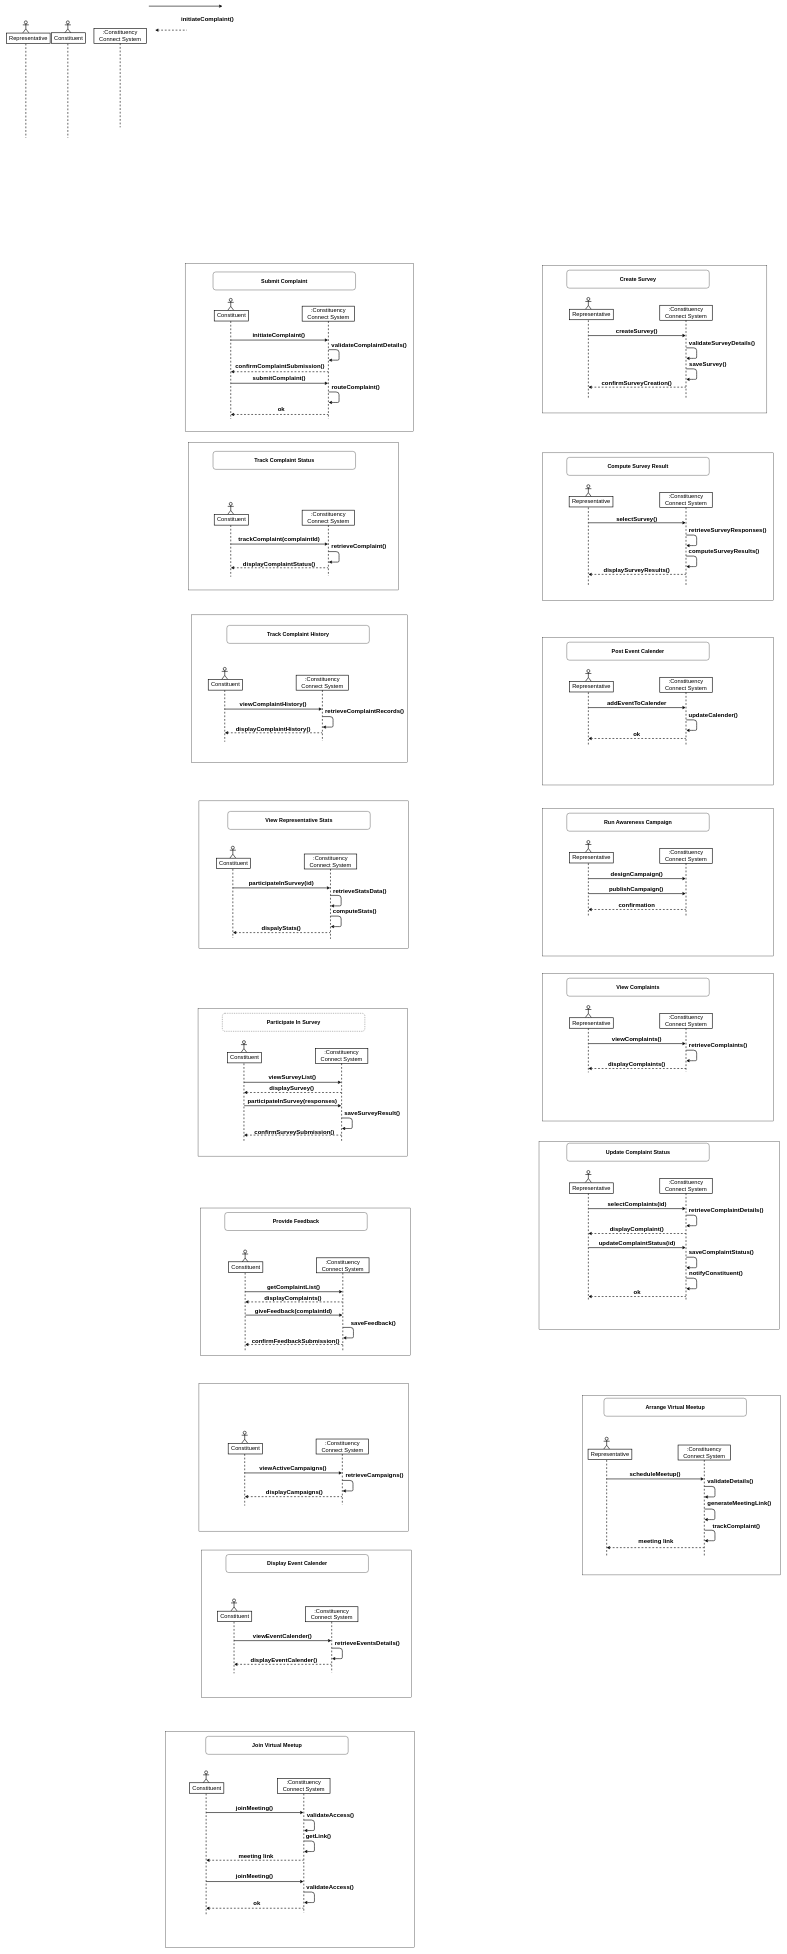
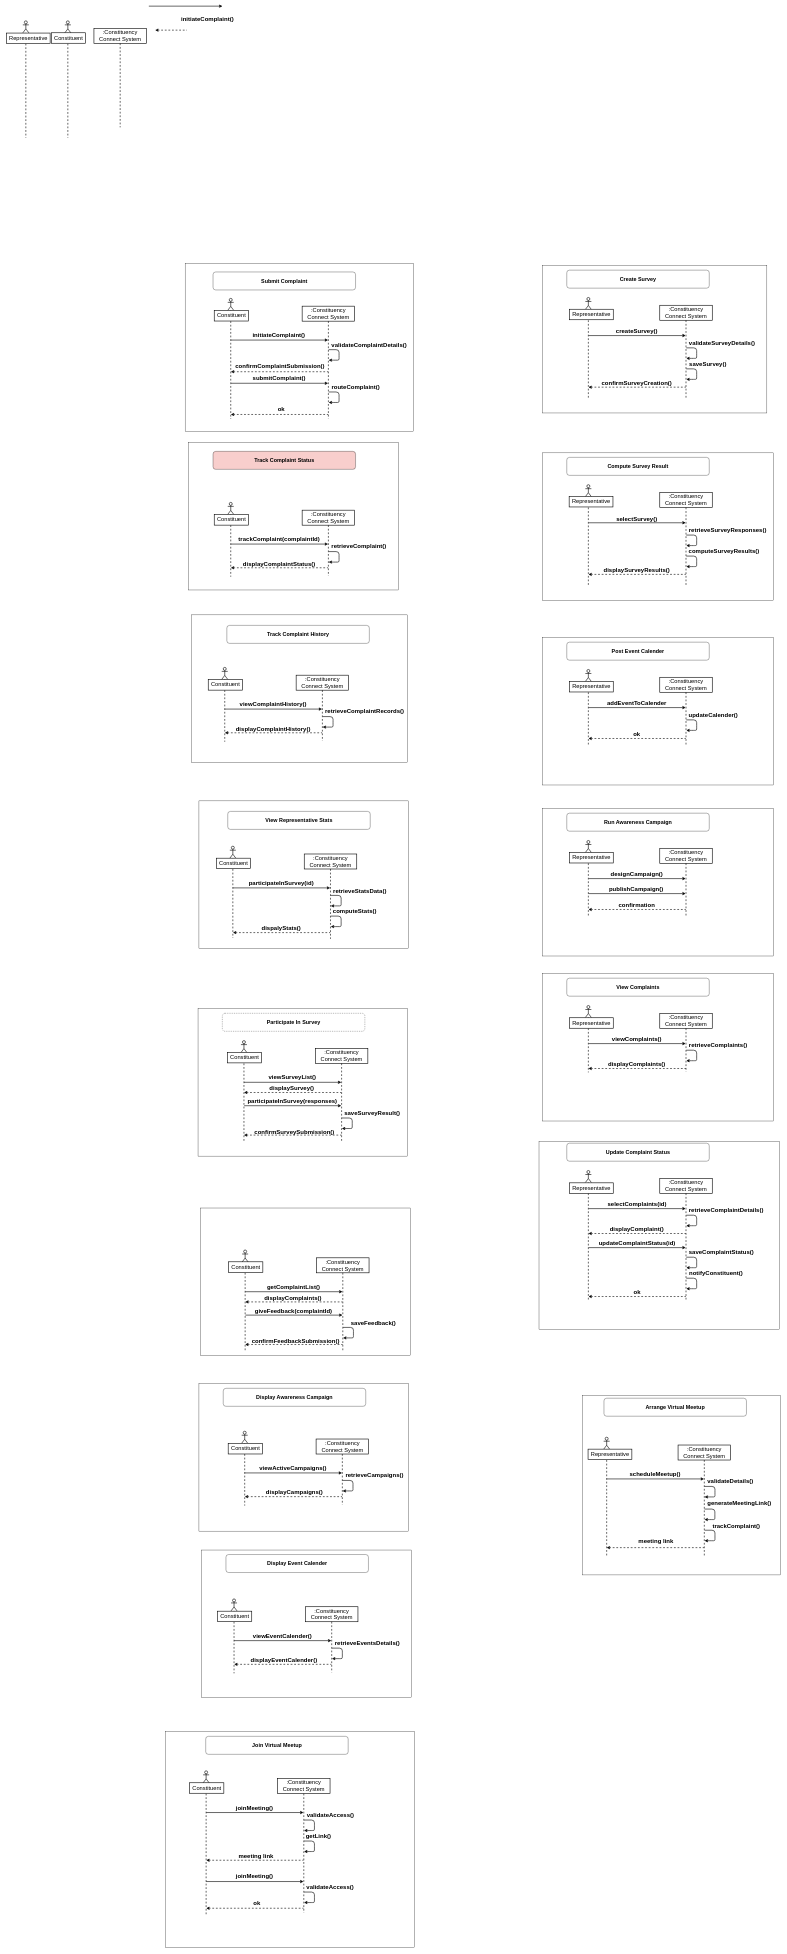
node "Track Complaint Status": fillcolor #ffffff -> #f8cecc
node "Provide Feedback": removed
node "Display Awareness Campaign": added
